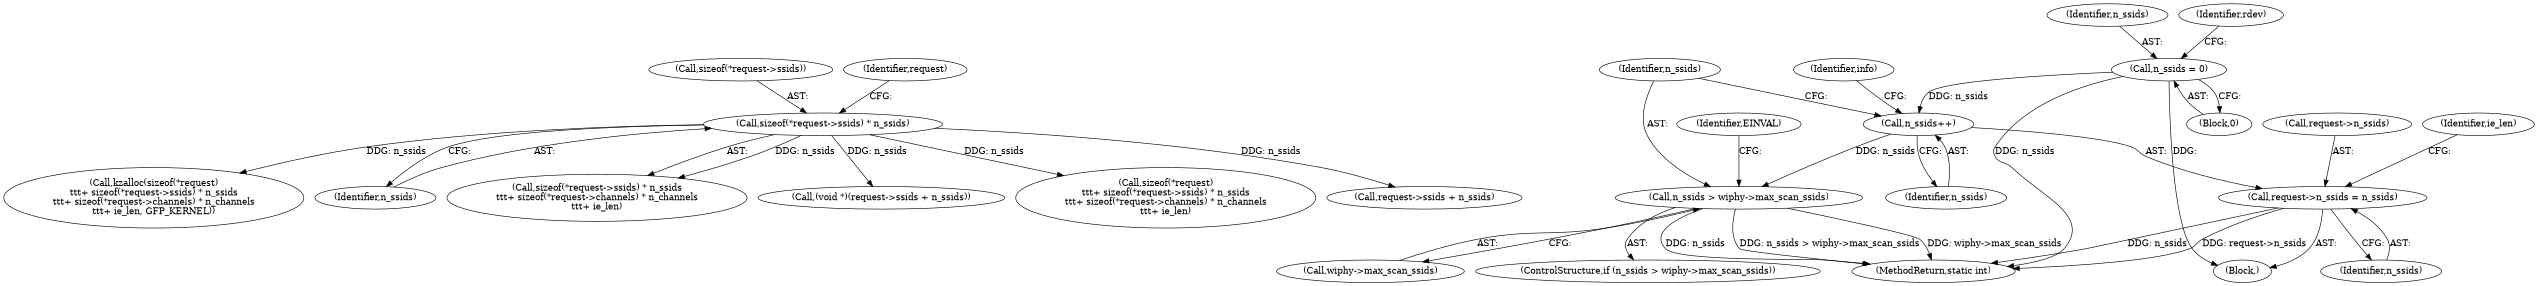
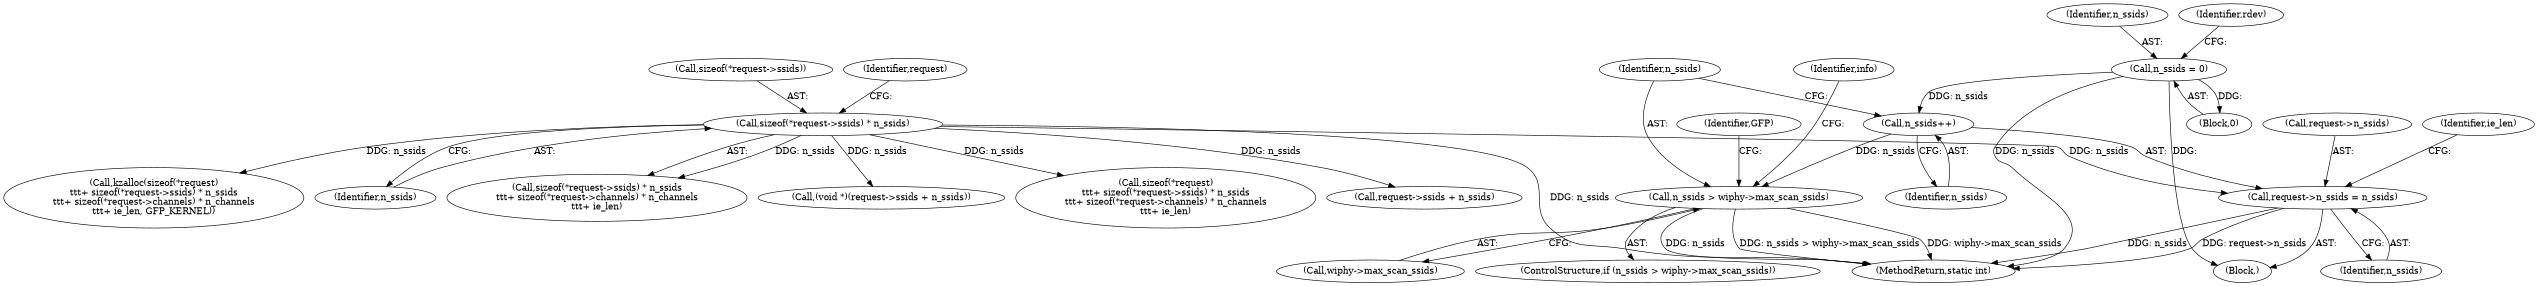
edge "(Identifier,info)" -> "(Call,n_ssids++)": now "(Identifier,info)" -> "(Call,n_ssids > wiphy->max_scan_ssids)"
edge "(Call,n_ssids = 0)" -> "(Block,0)": label "CFG: " -> "DDG: "
node "(Identifier,EINVAL)": label "(Identifier,EINVAL)" -> "(Identifier,GFP)"
edge "(Call,sizeof(*request->ssids) * n_ssids)" -> "(Call,request->n_ssids = n_ssids)": added, label "DDG: n_ssids"
edge "(Call,sizeof(*request->ssids) * n_ssids)" -> "(MethodReturn,static int)": added, label "DDG: n_ssids"
